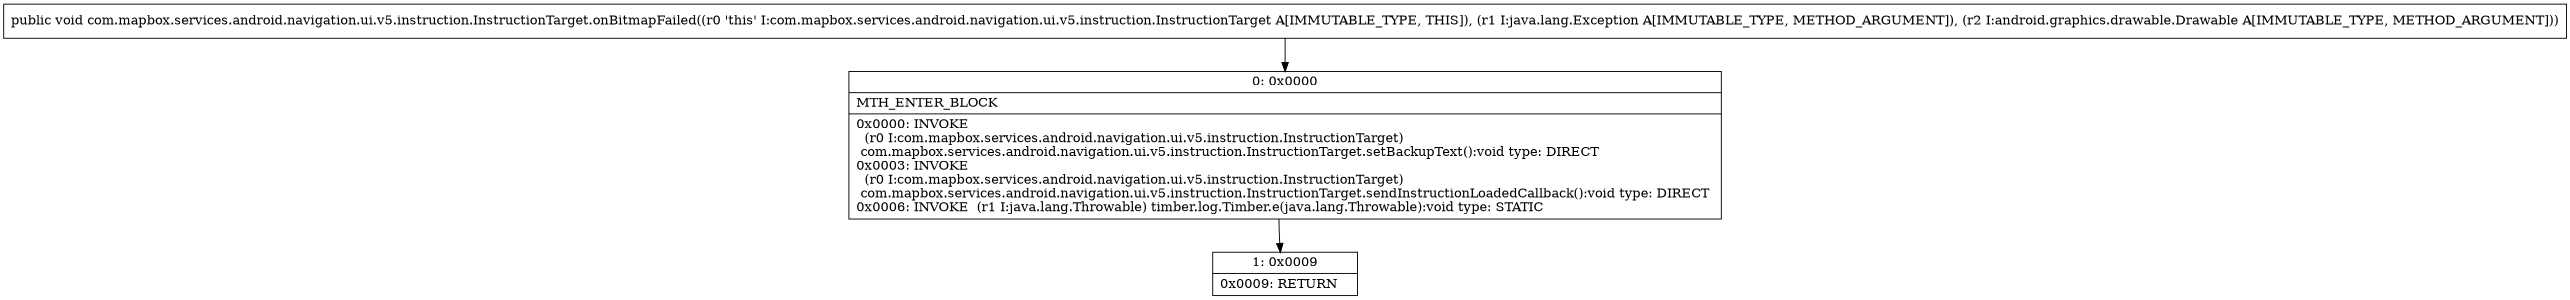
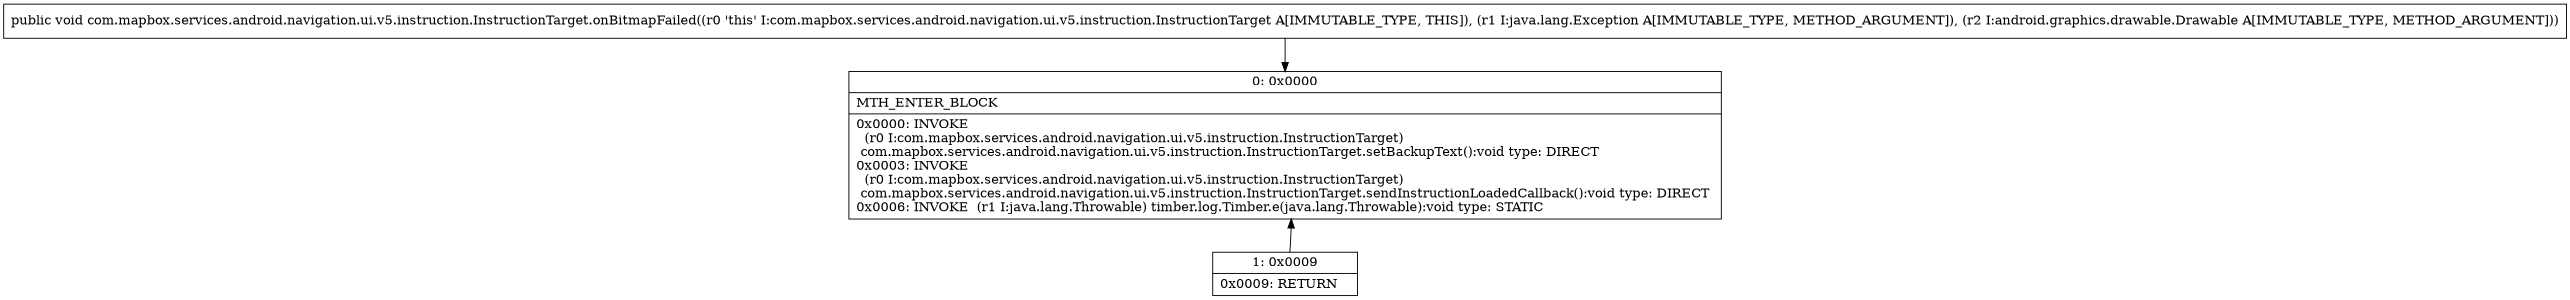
edge "0: 0x0000" -> "1: 0x0009": reversed
